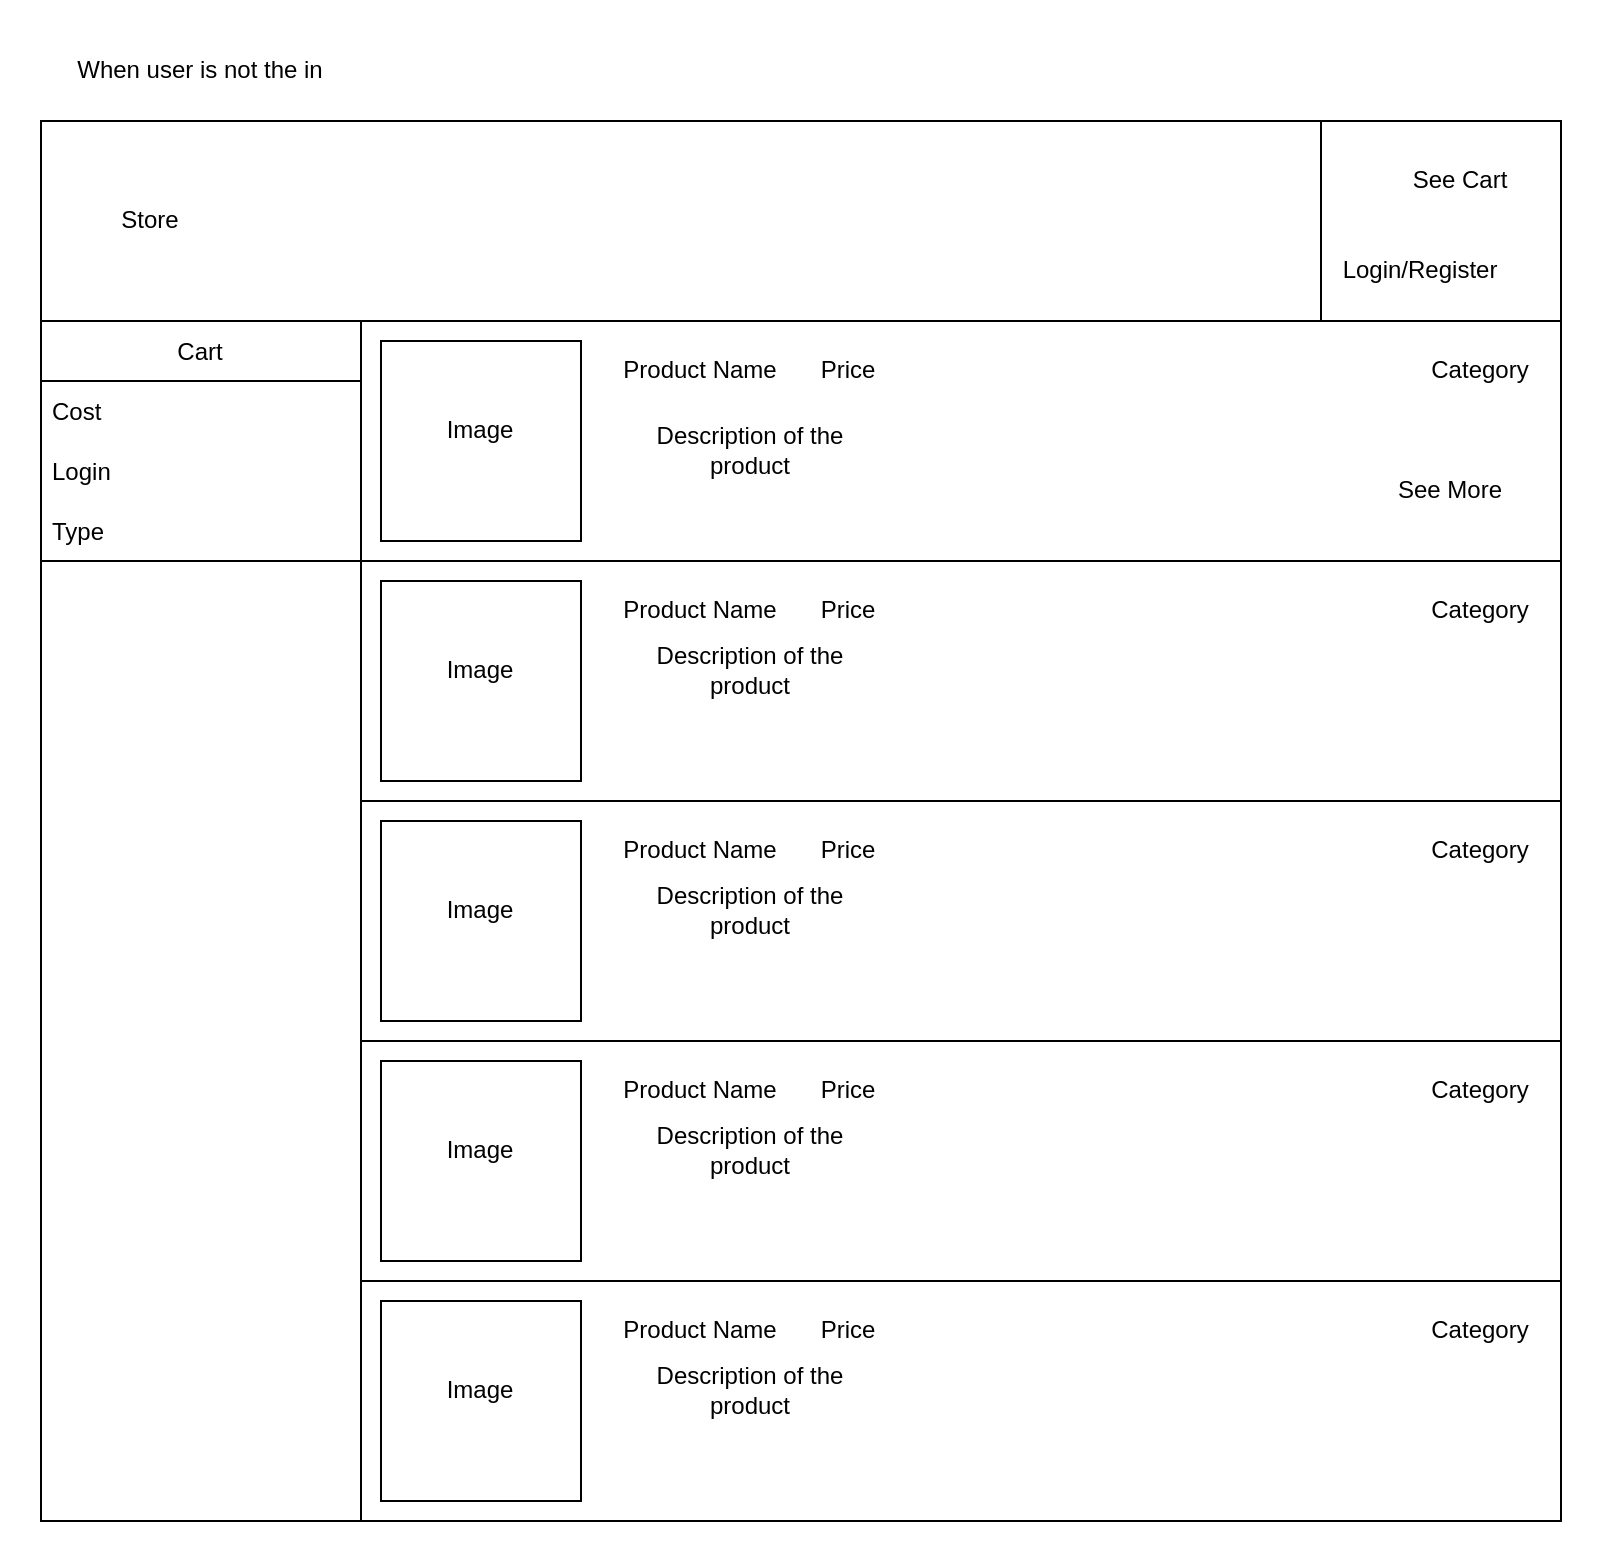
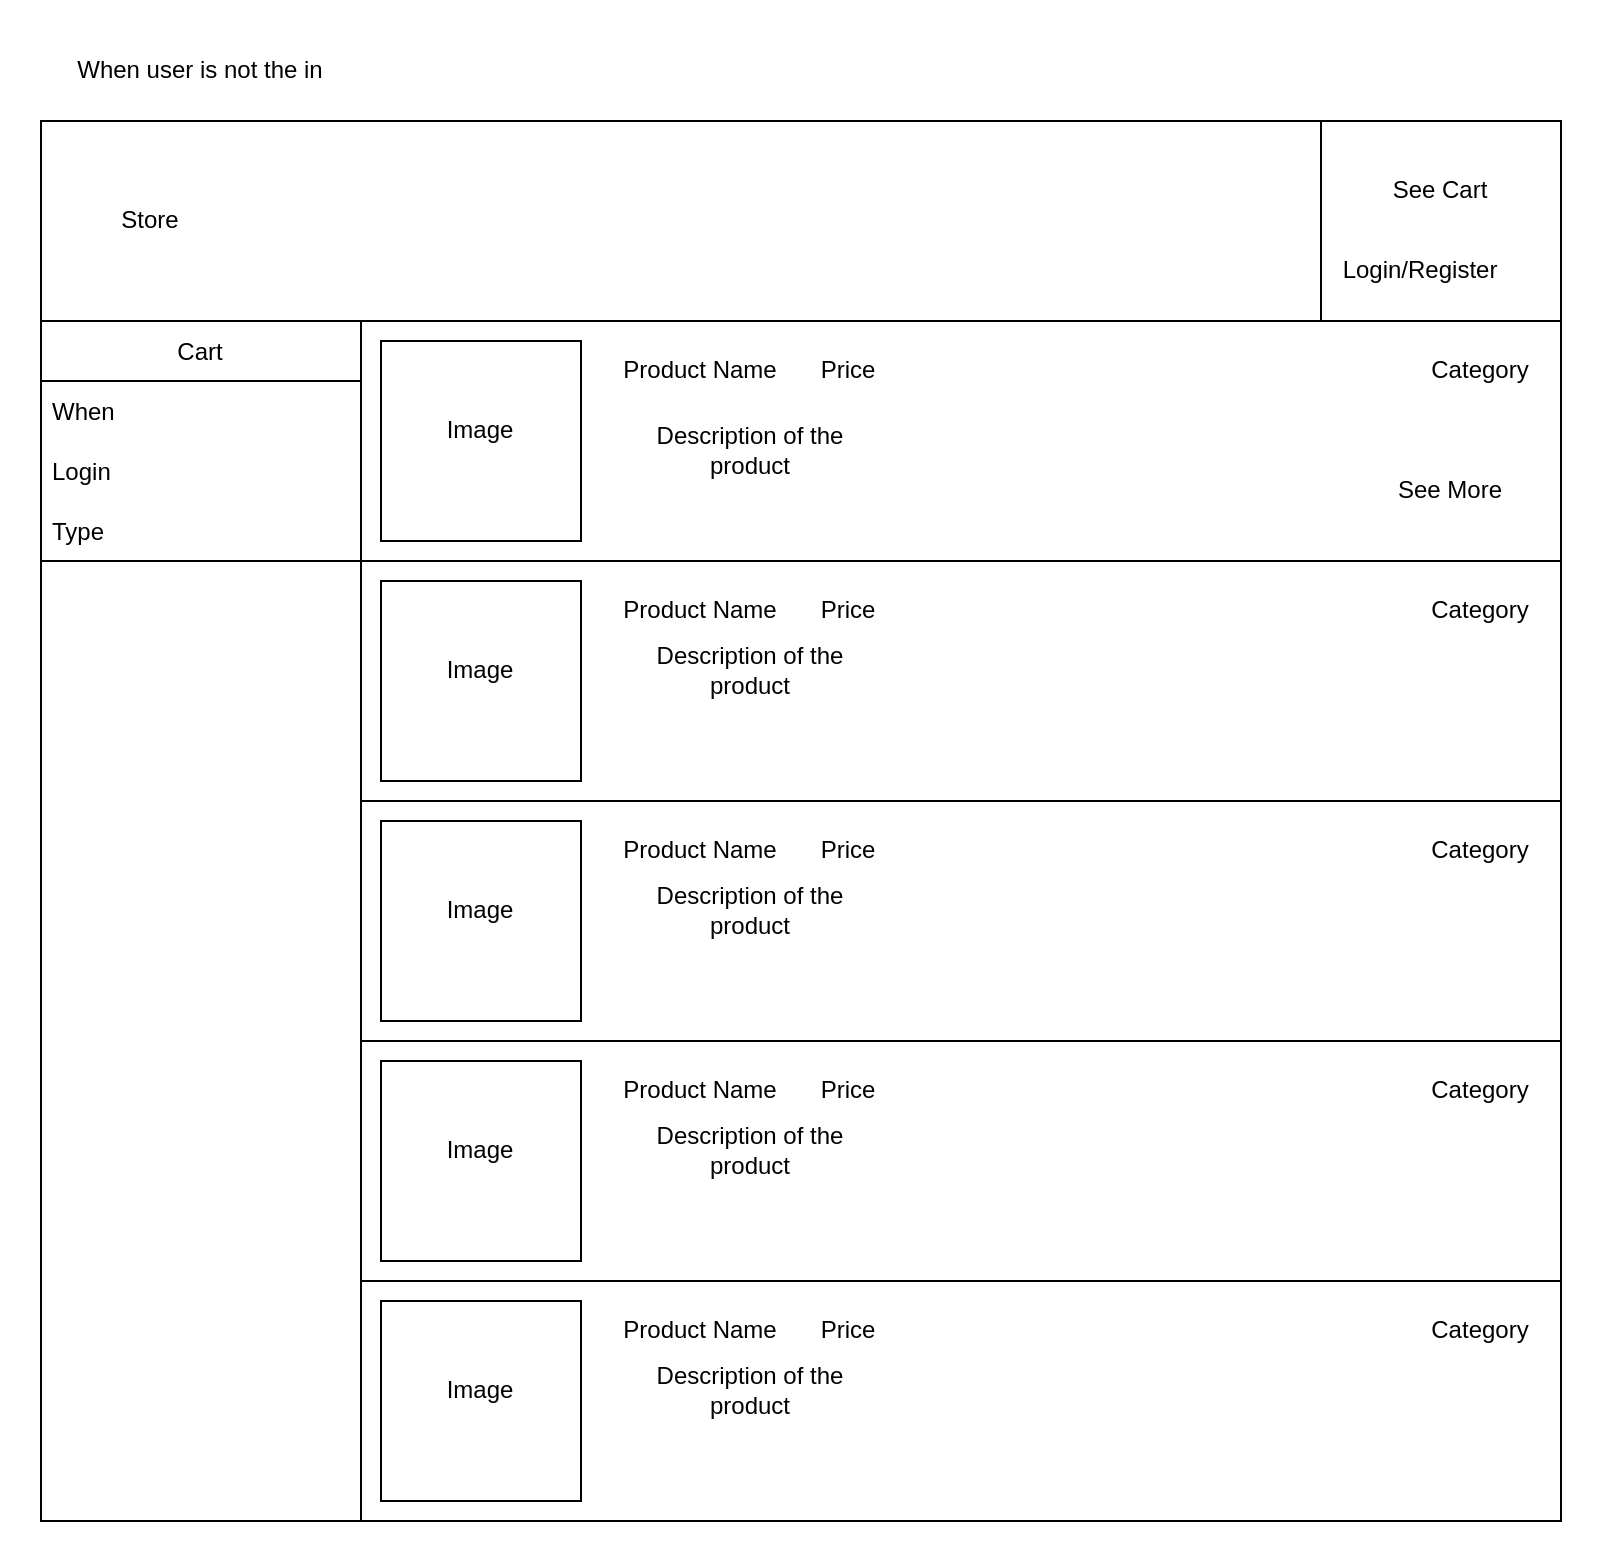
node "See Cart": moved (1461, 181) -> (1441, 191)
node "Cost": label "Cost" -> "When"
